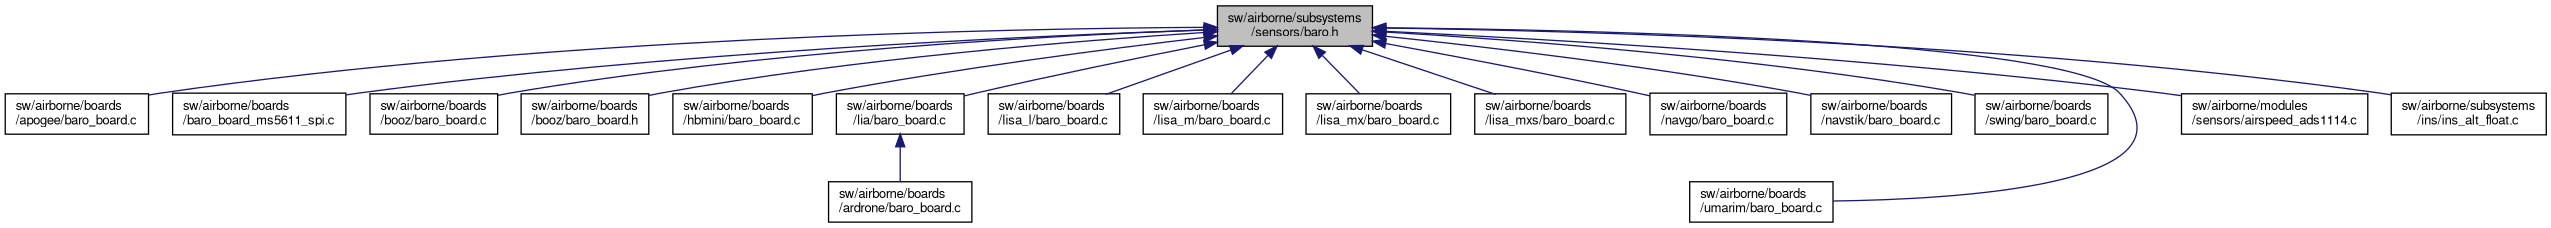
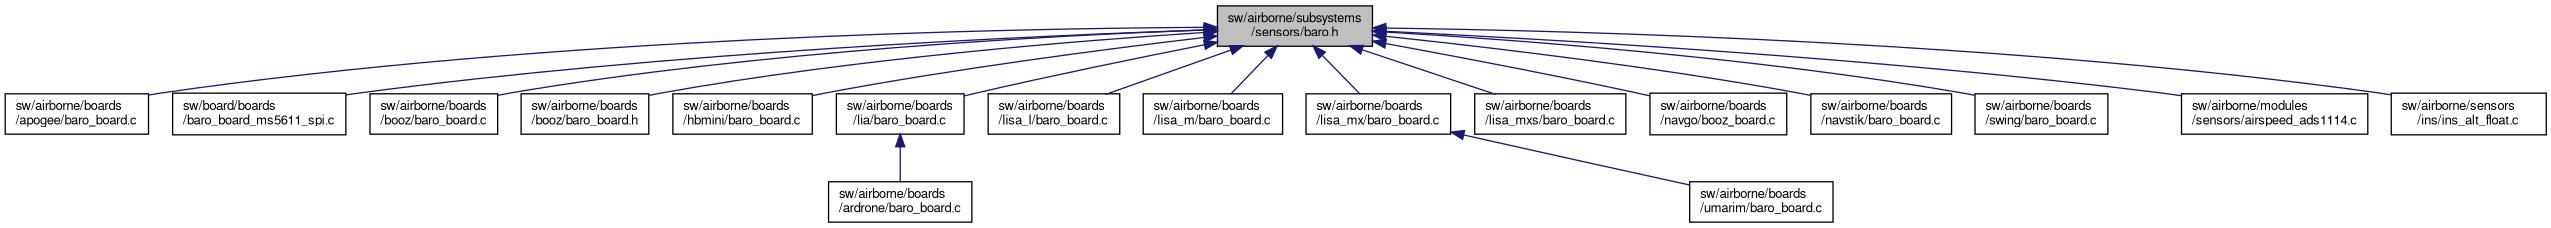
edge "sw/airborne/boards /umarim/baro_board.c" -> "sw/airborne/subsystems /sensors/baro.h": now "sw/airborne/boards /umarim/baro_board.c" -> "sw/airborne/boards /lisa_mx/baro_board.c"
node "sw/airborne/boards /baro_board_ms5611_spi.c": label "sw/airborne/boards /baro_board_ms5611_spi.c" -> "sw/board/boards /baro_board_ms5611_spi.c"
node "sw/airborne/boards /navgo/baro_board.c": label "sw/airborne/boards /navgo/baro_board.c" -> "sw/airborne/boards /navgo/booz_board.c"
node "sw/airborne/subsystems /ins/ins_alt_float.c": label "sw/airborne/subsystems /ins/ins_alt_float.c" -> "sw/airborne/sensors /ins/ins_alt_float.c"
